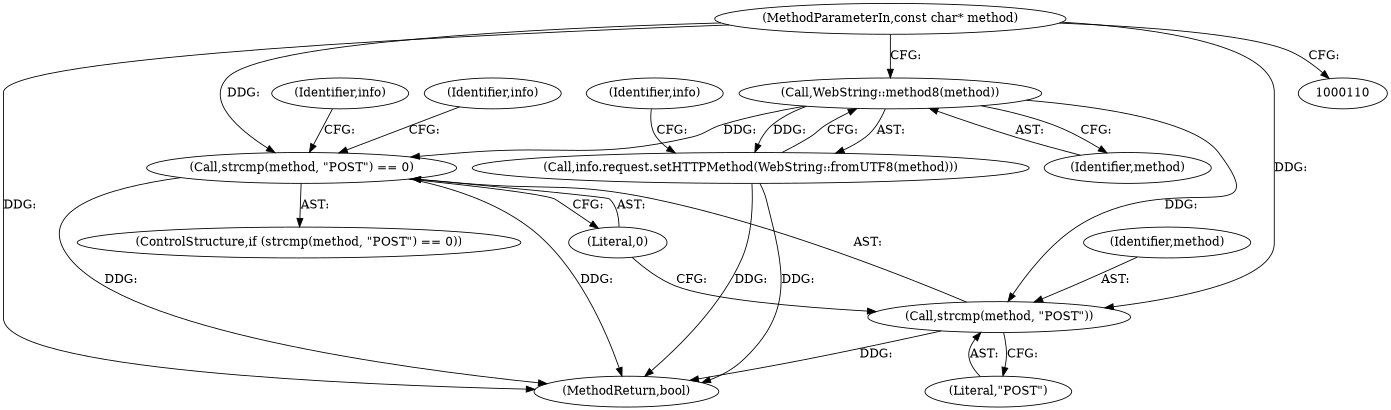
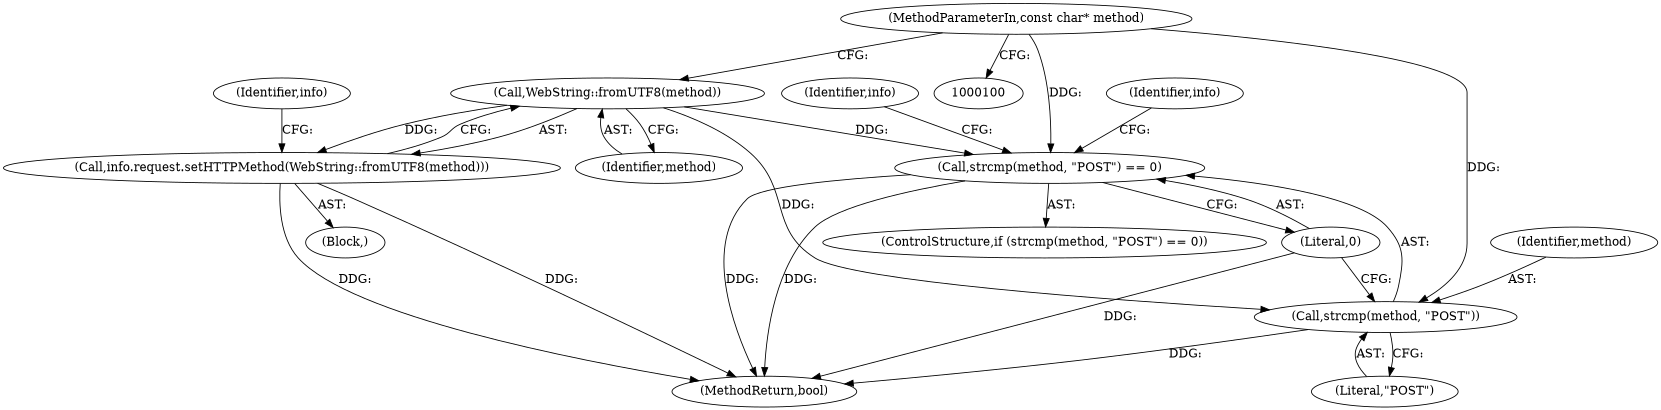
node "(Call,WebString::method8(method))": label "(Call,WebString::method8(method))" -> "(Call,WebString::fromUTF8(method))"
node "1000110": label "1000110" -> "1000100"
edge "(MethodParameterIn,const char* method)" -> "(MethodReturn,bool)": now "(Literal,0)" -> "(MethodReturn,bool)"
node "(Block,)": added
